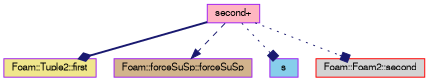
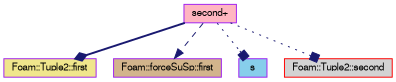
node "Foam::forceSuSp::forceSuSp": label "Foam::forceSuSp::forceSuSp" -> "Foam::forceSuSp::first"
node "Foam::Foam2::second": label "Foam::Foam2::second" -> "Foam::Tuple2::second"
